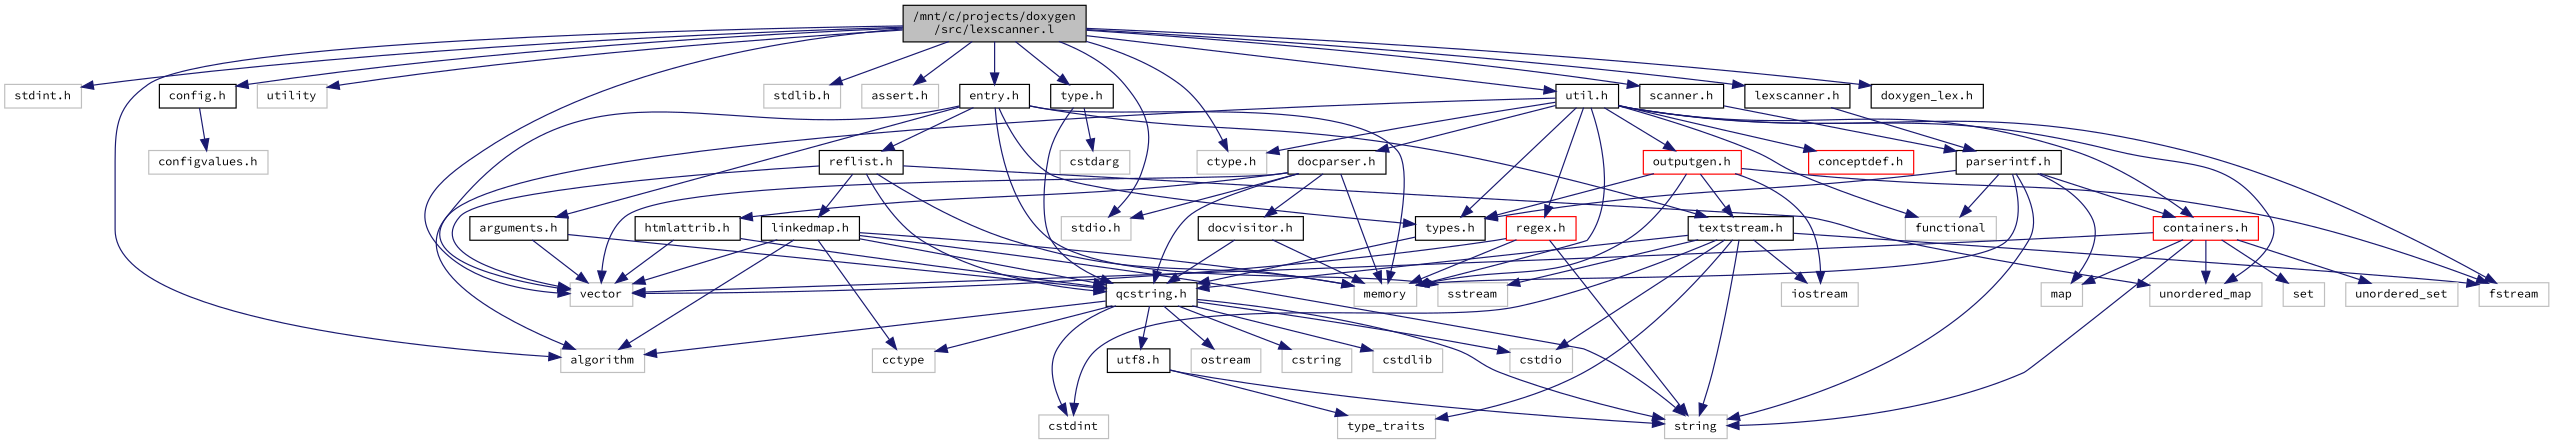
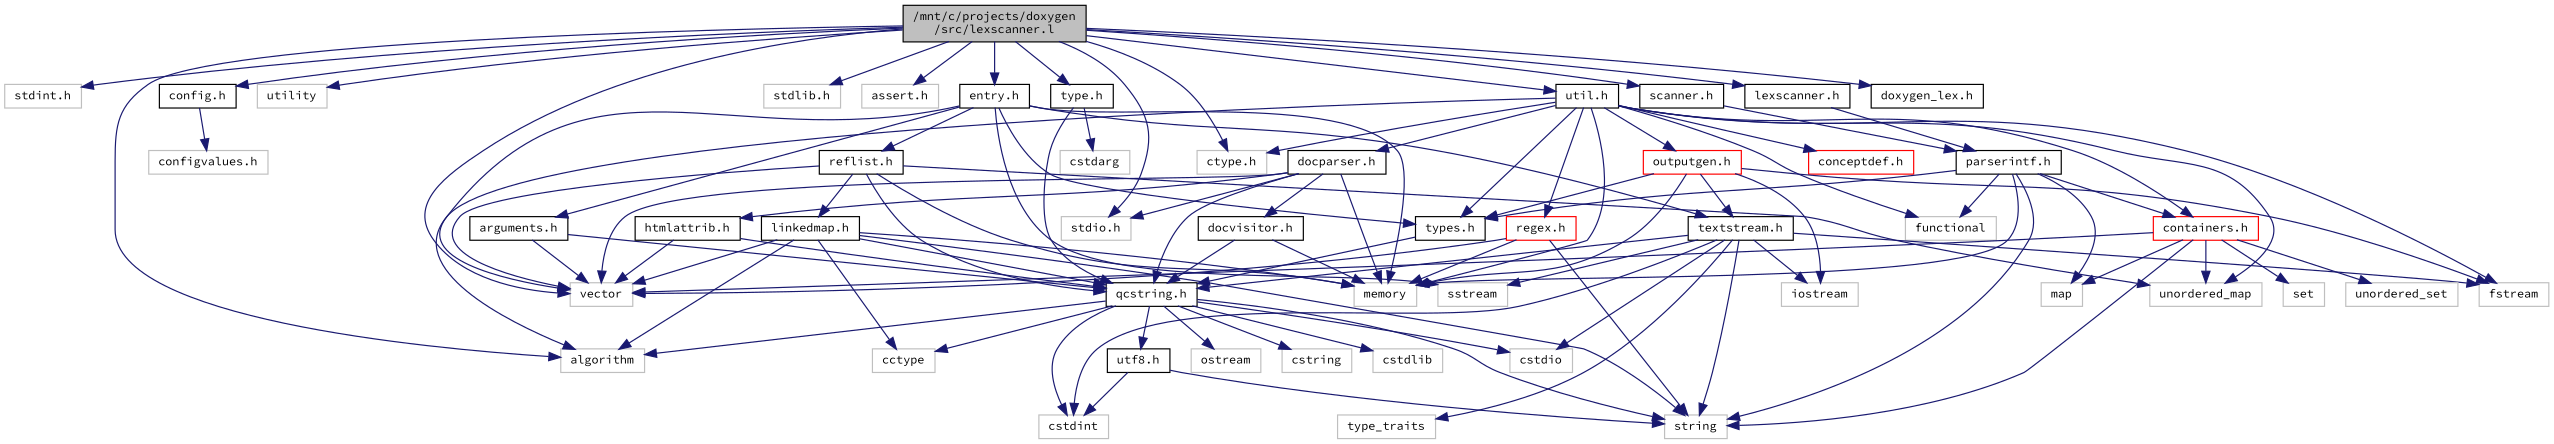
edge "utf8.h" -> "type_traits": now "utf8.h" -> "cstdint"
